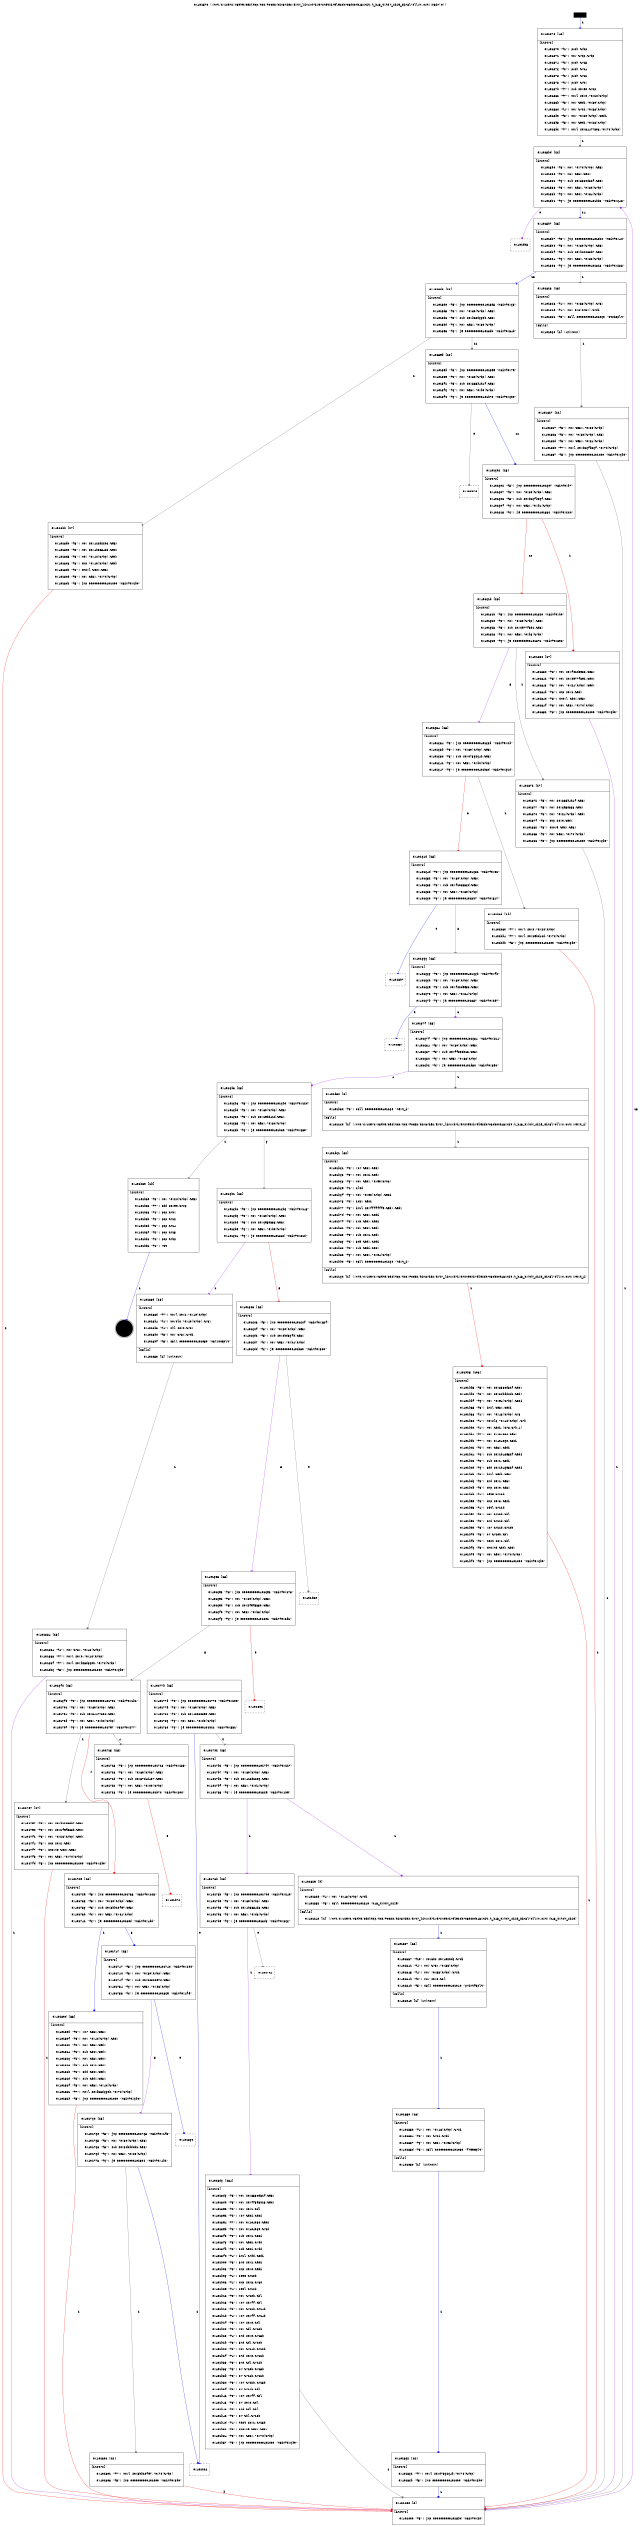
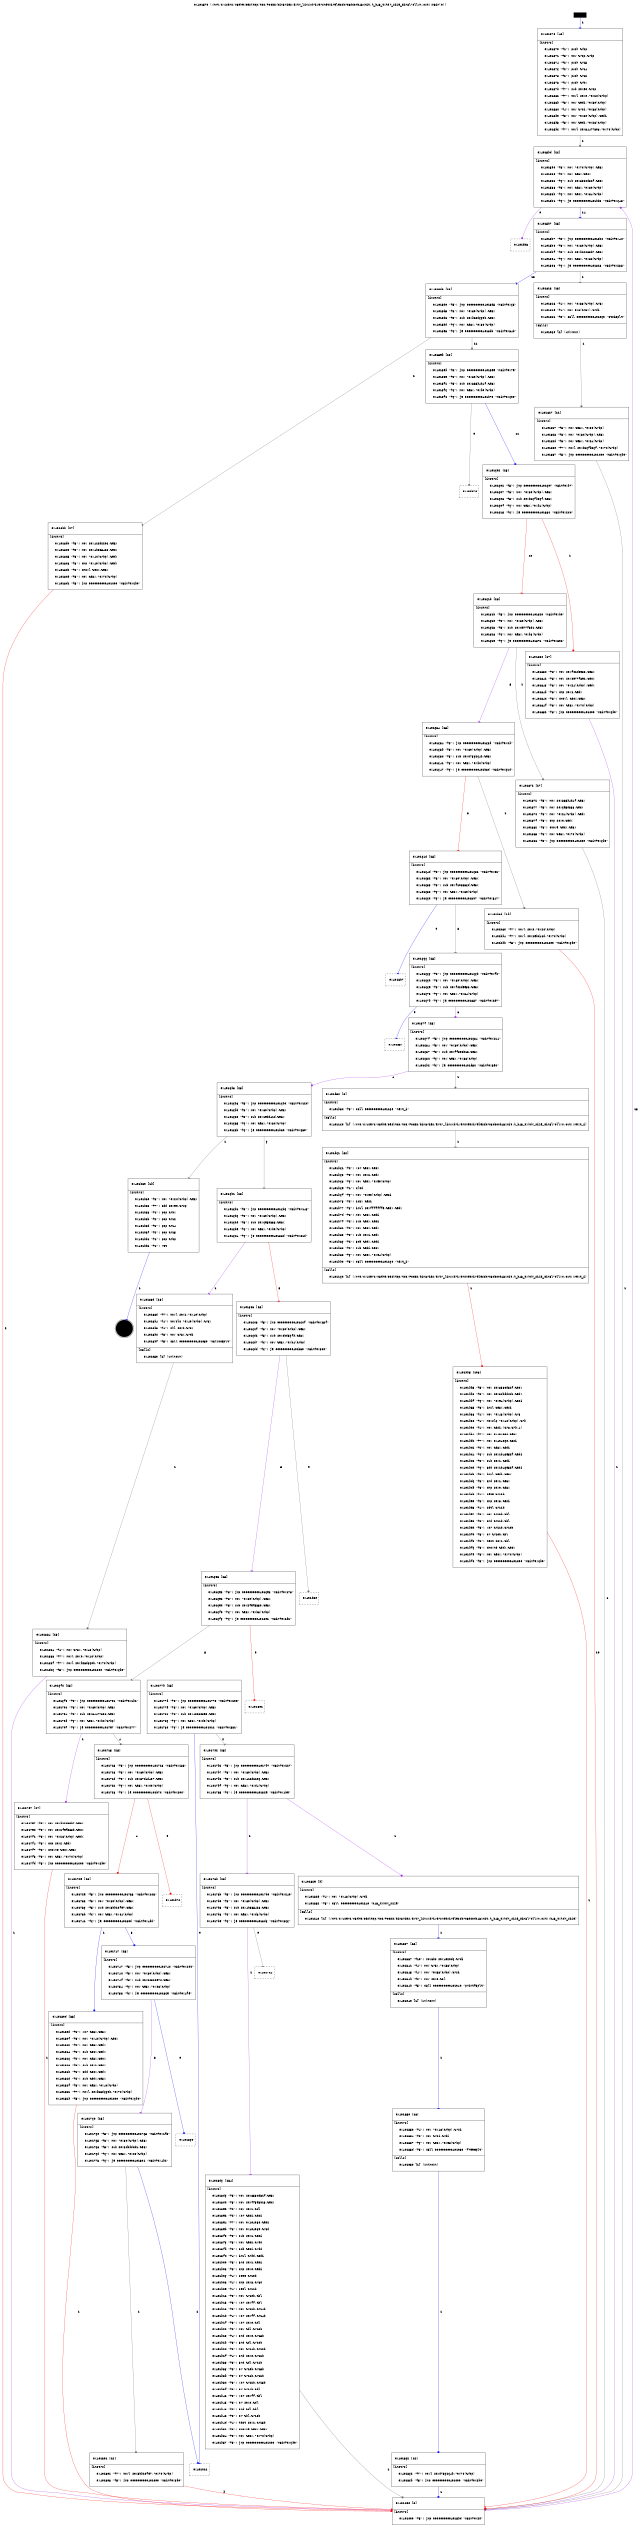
edge "0x401b8d [19]" -> "0x401c00 [5]": label " 1" -> " 10"
edge "0x4016fc [25]" -> "0x4017e7 [27]": color gray40 -> purple
edge "0x4016fc [25]" -> "0x40172e [25]": now "0x401715 [25]" -> "0x40172e [25]"
